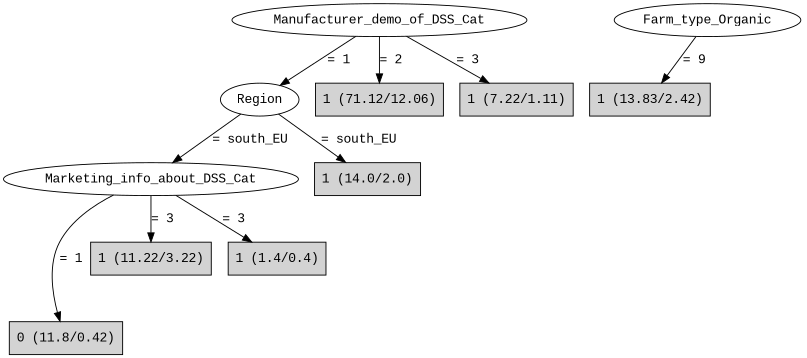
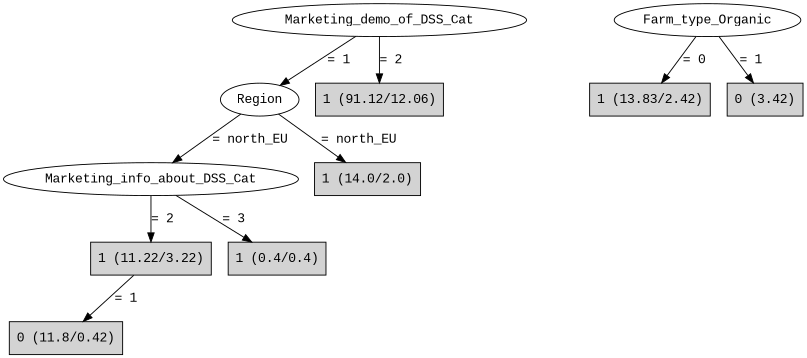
node "Manufacturer_demo_of_DSS_Cat": label "Manufacturer_demo_of_DSS_Cat" -> "Marketing_demo_of_DSS_Cat"
edge "Farm_type_Organic" -> "1 (13.83/2.42)": label "= 9" -> "= 0"
node "1 (71.12/12.06)": label "1 (71.12/12.06)" -> "1 (91.12/12.06)"
node "1 (7.22/1.11)": removed
node "0 (3.42)": added
edge "Region" -> "Marketing_info_about_DSS_Cat": label "= south_EU" -> "= north_EU"
edge "Region" -> "1 (14.0/2.0)": label "= south_EU" -> "= north_EU"
edge "Marketing_info_about_DSS_Cat" -> "1 (11.22/3.22)": label "= 3" -> "= 2"
edge "Marketing_info_about_DSS_Cat" -> "0 (11.8/0.42)": now "1 (11.22/3.22)" -> "0 (11.8/0.42)"
node "1 (1.4/0.4)": label "1 (1.4/0.4)" -> "1 (0.4/0.4)"
